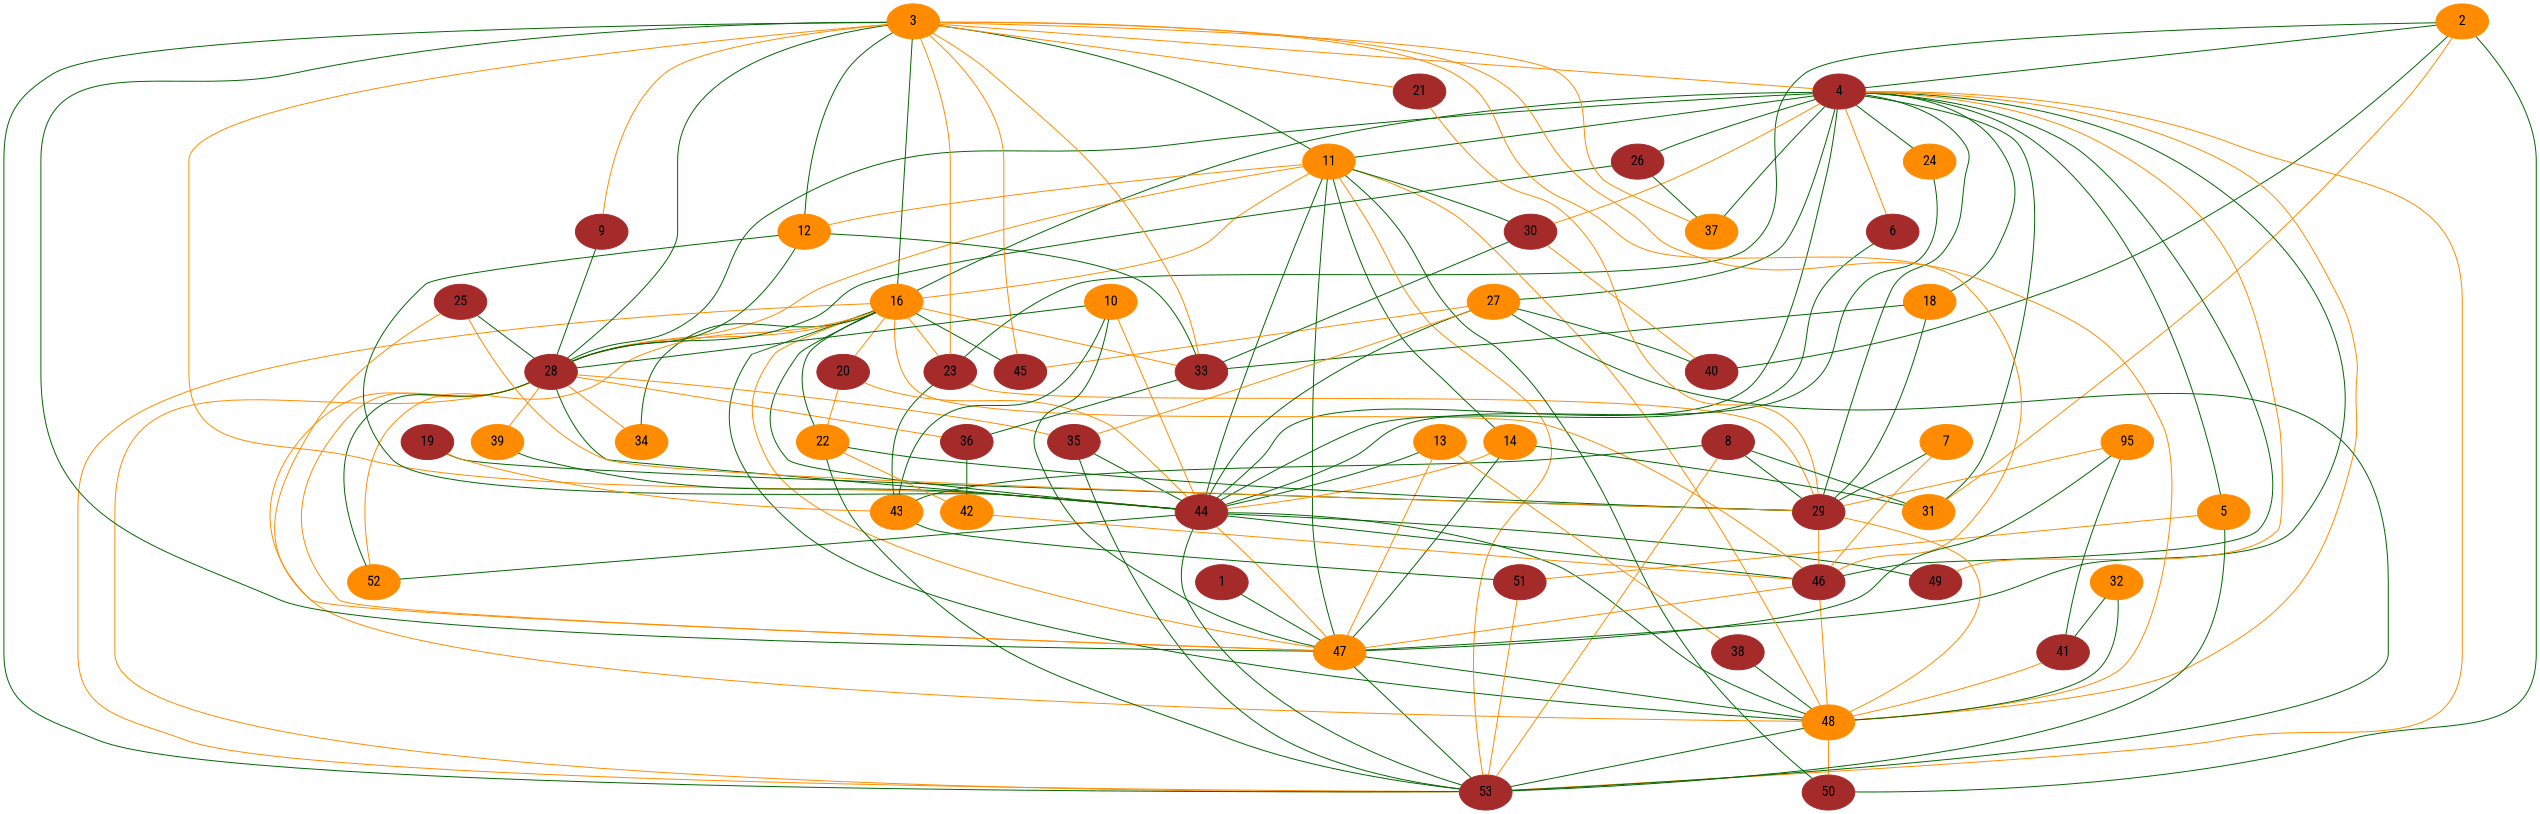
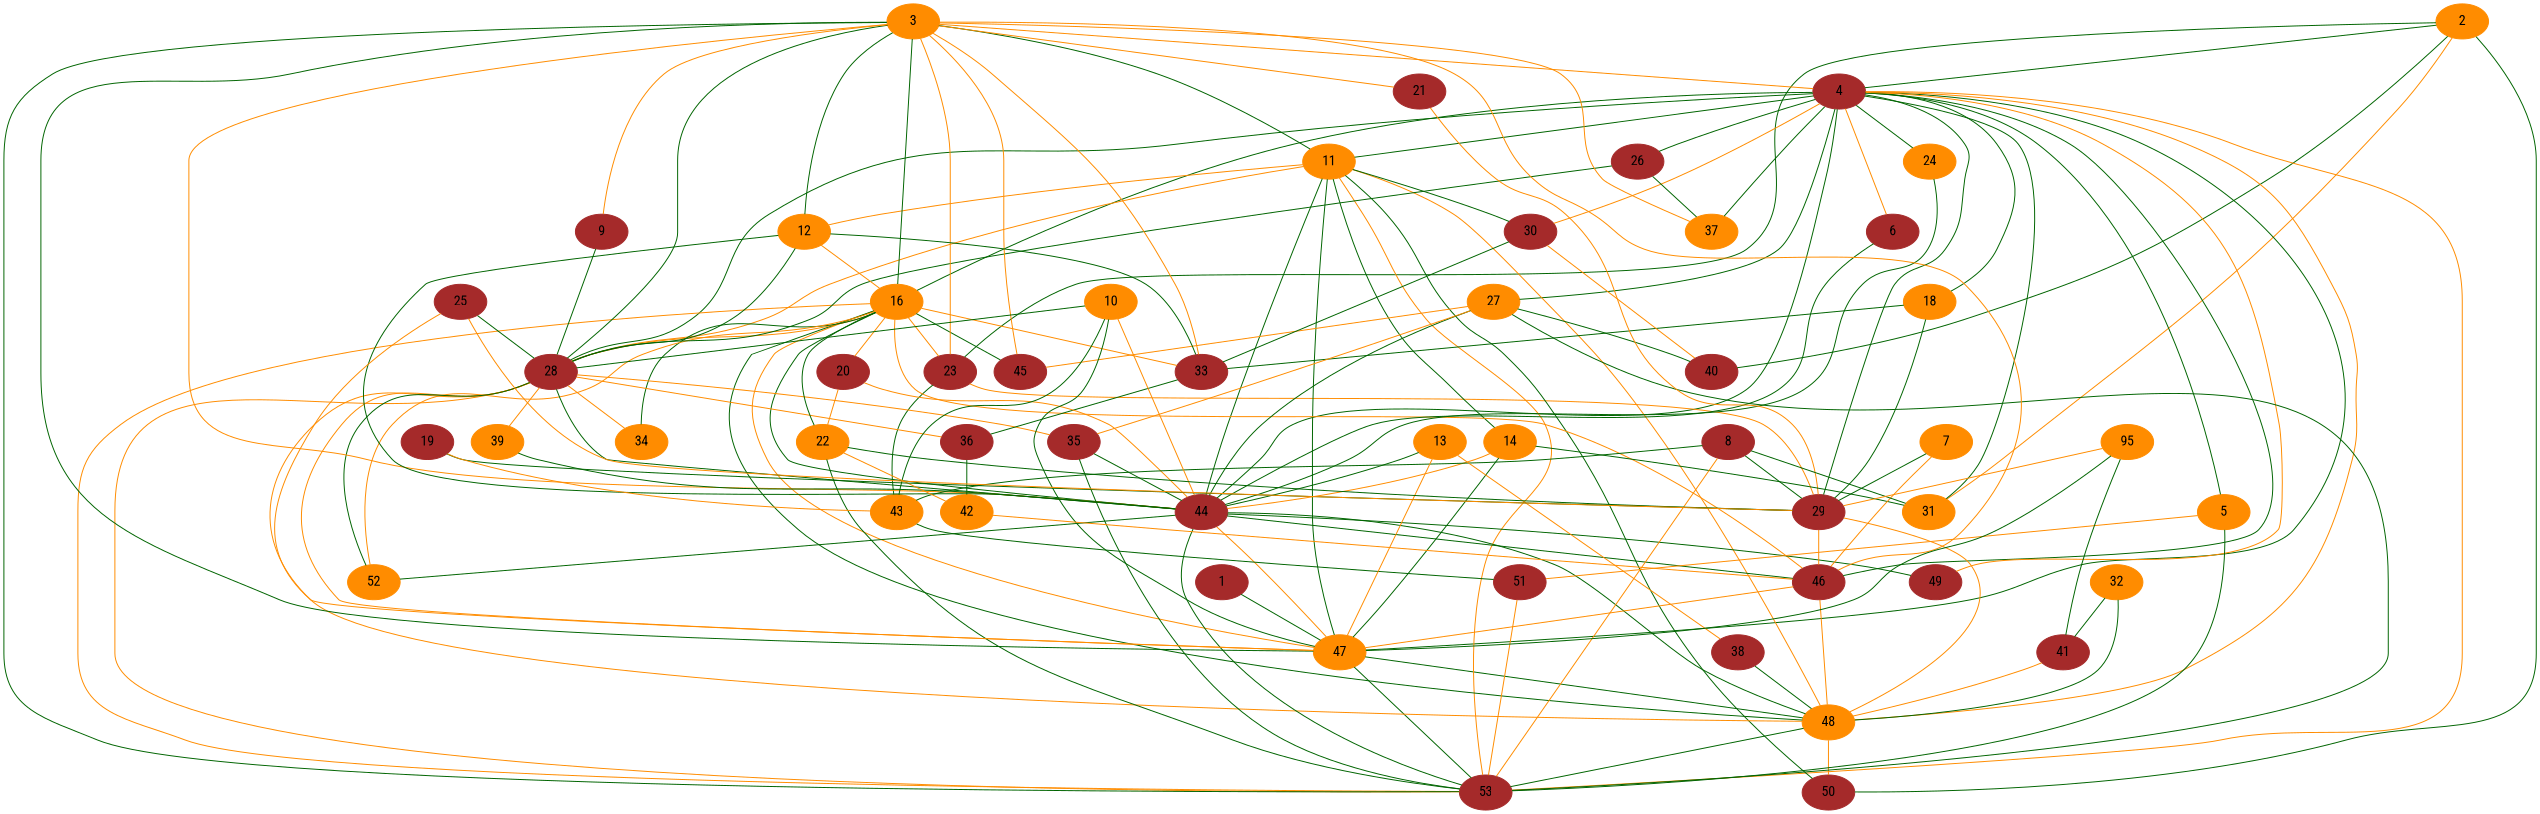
edge "11" -- "16": now "12" -- "16"
edge "3" -- "48": removed
